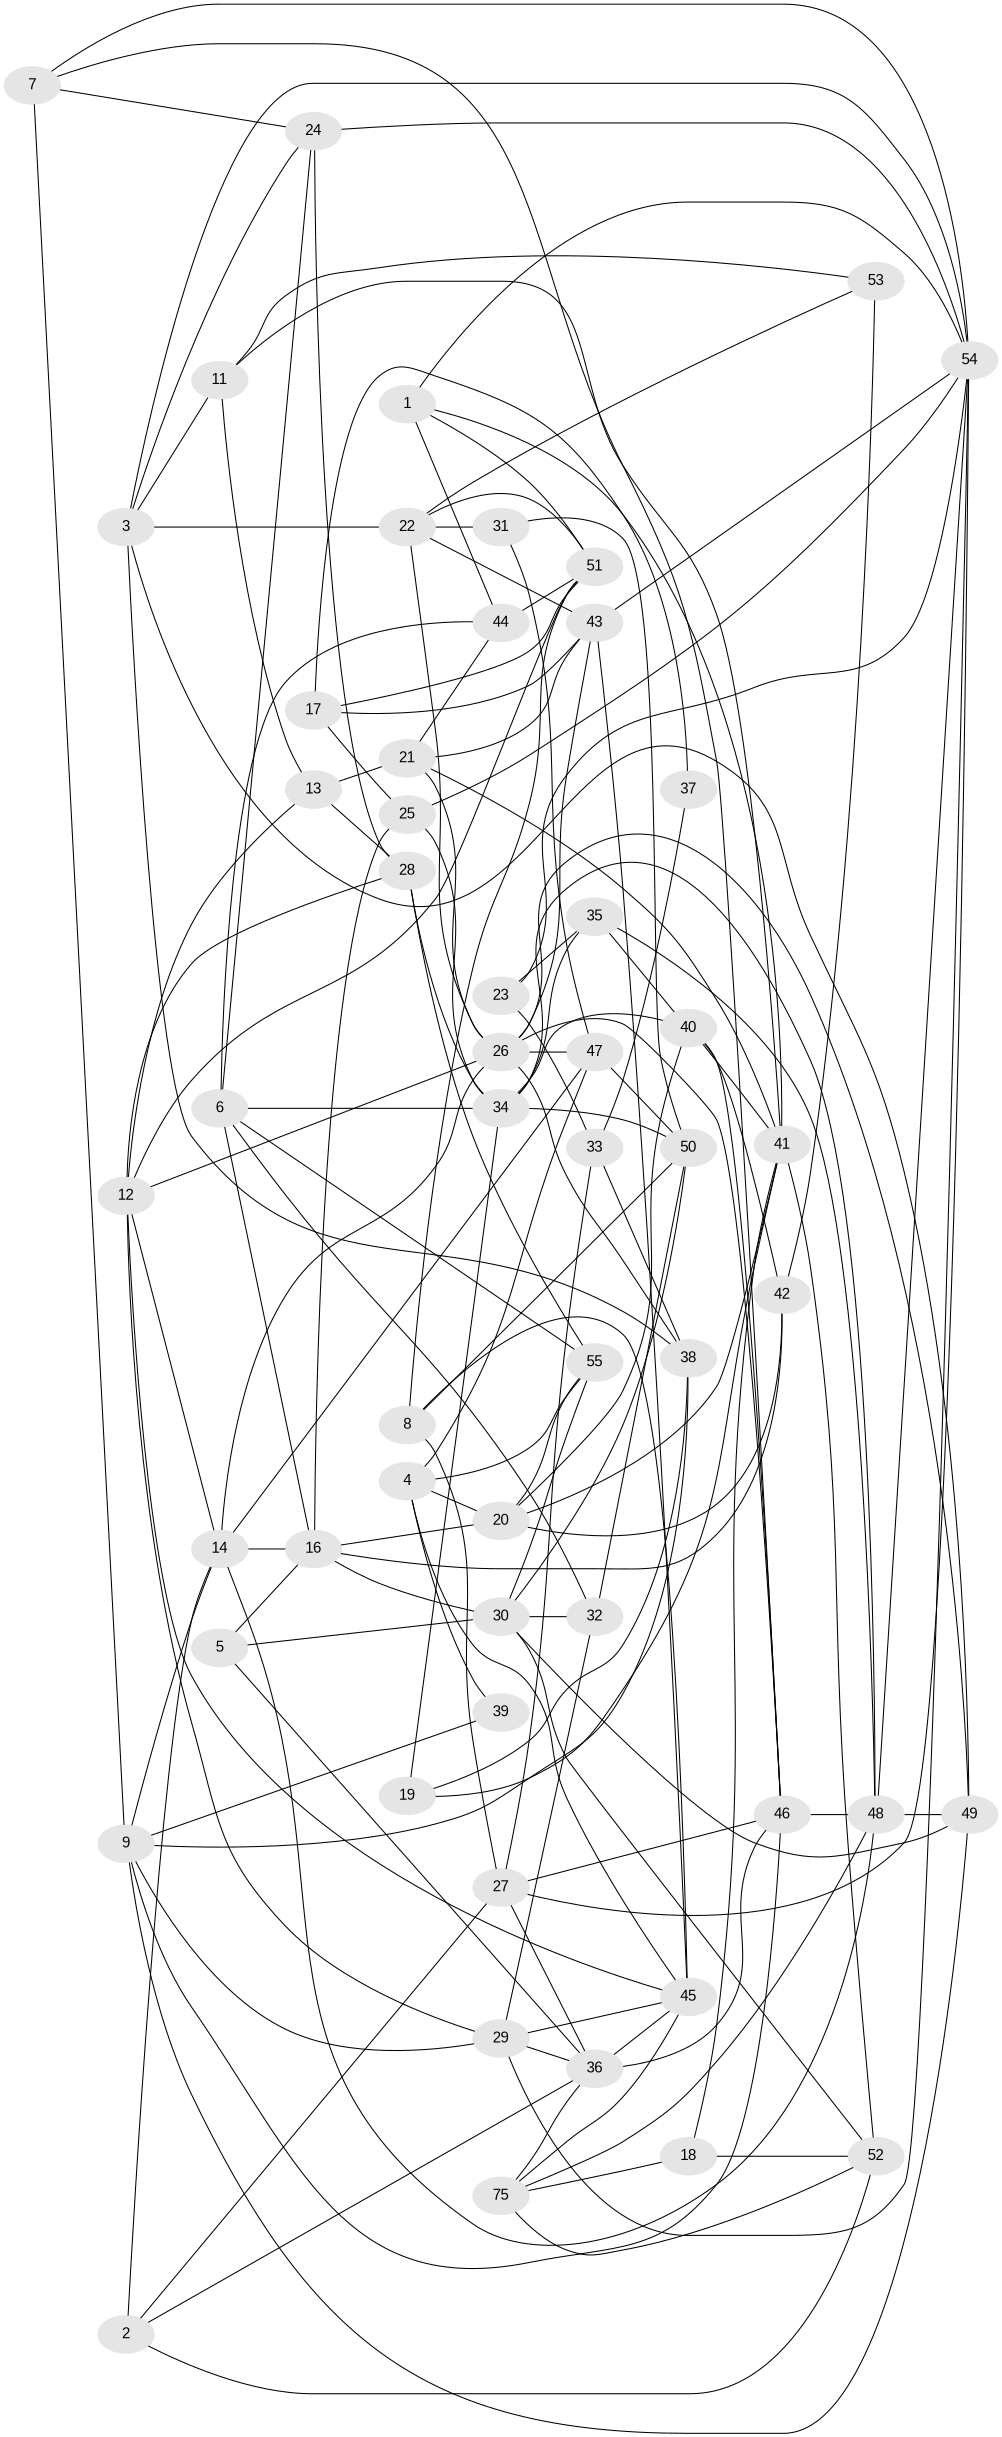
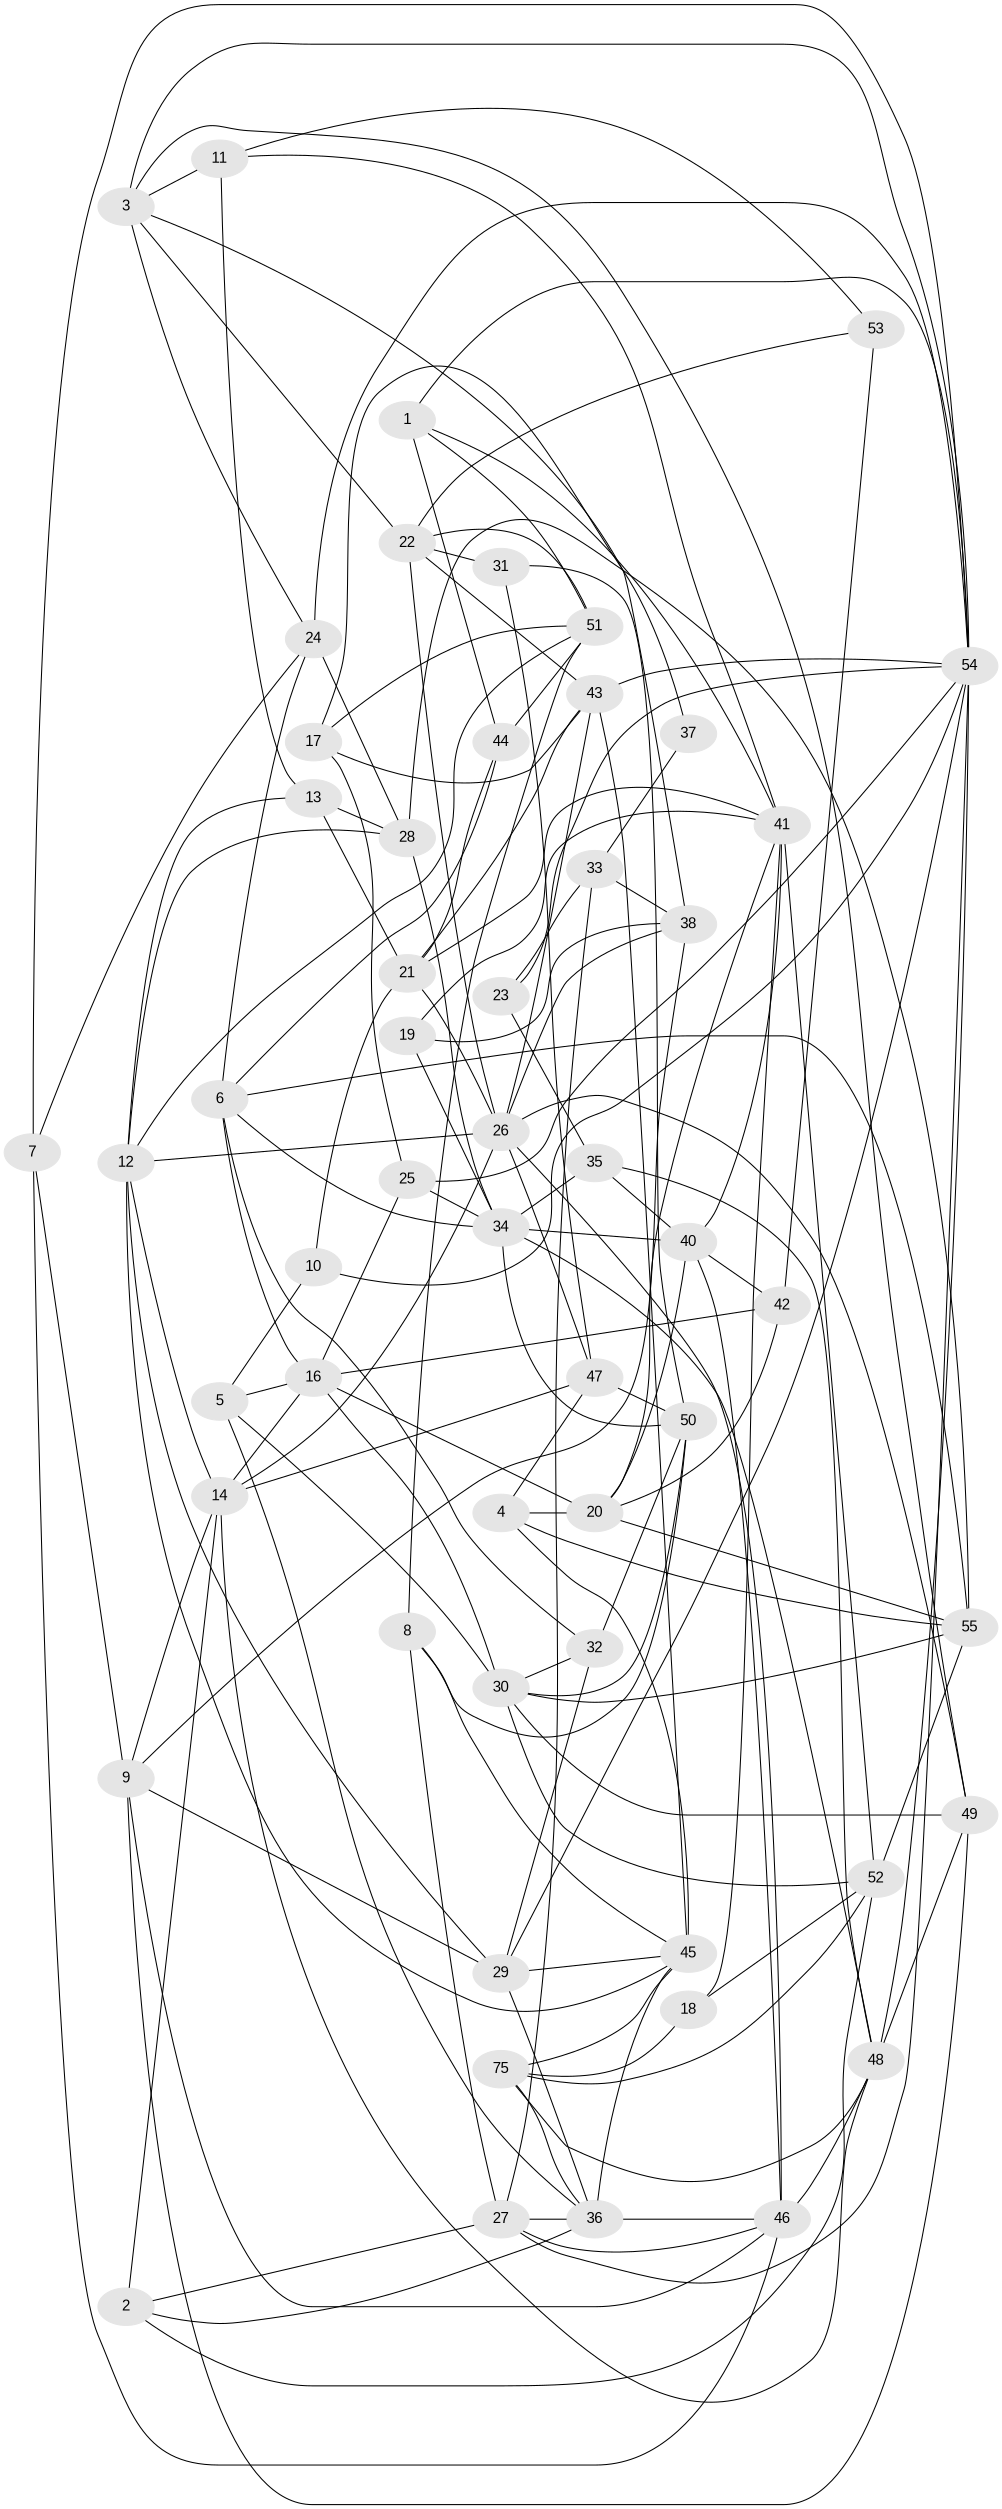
node "10": added
node "39": removed
edge "55" -- "52": added
